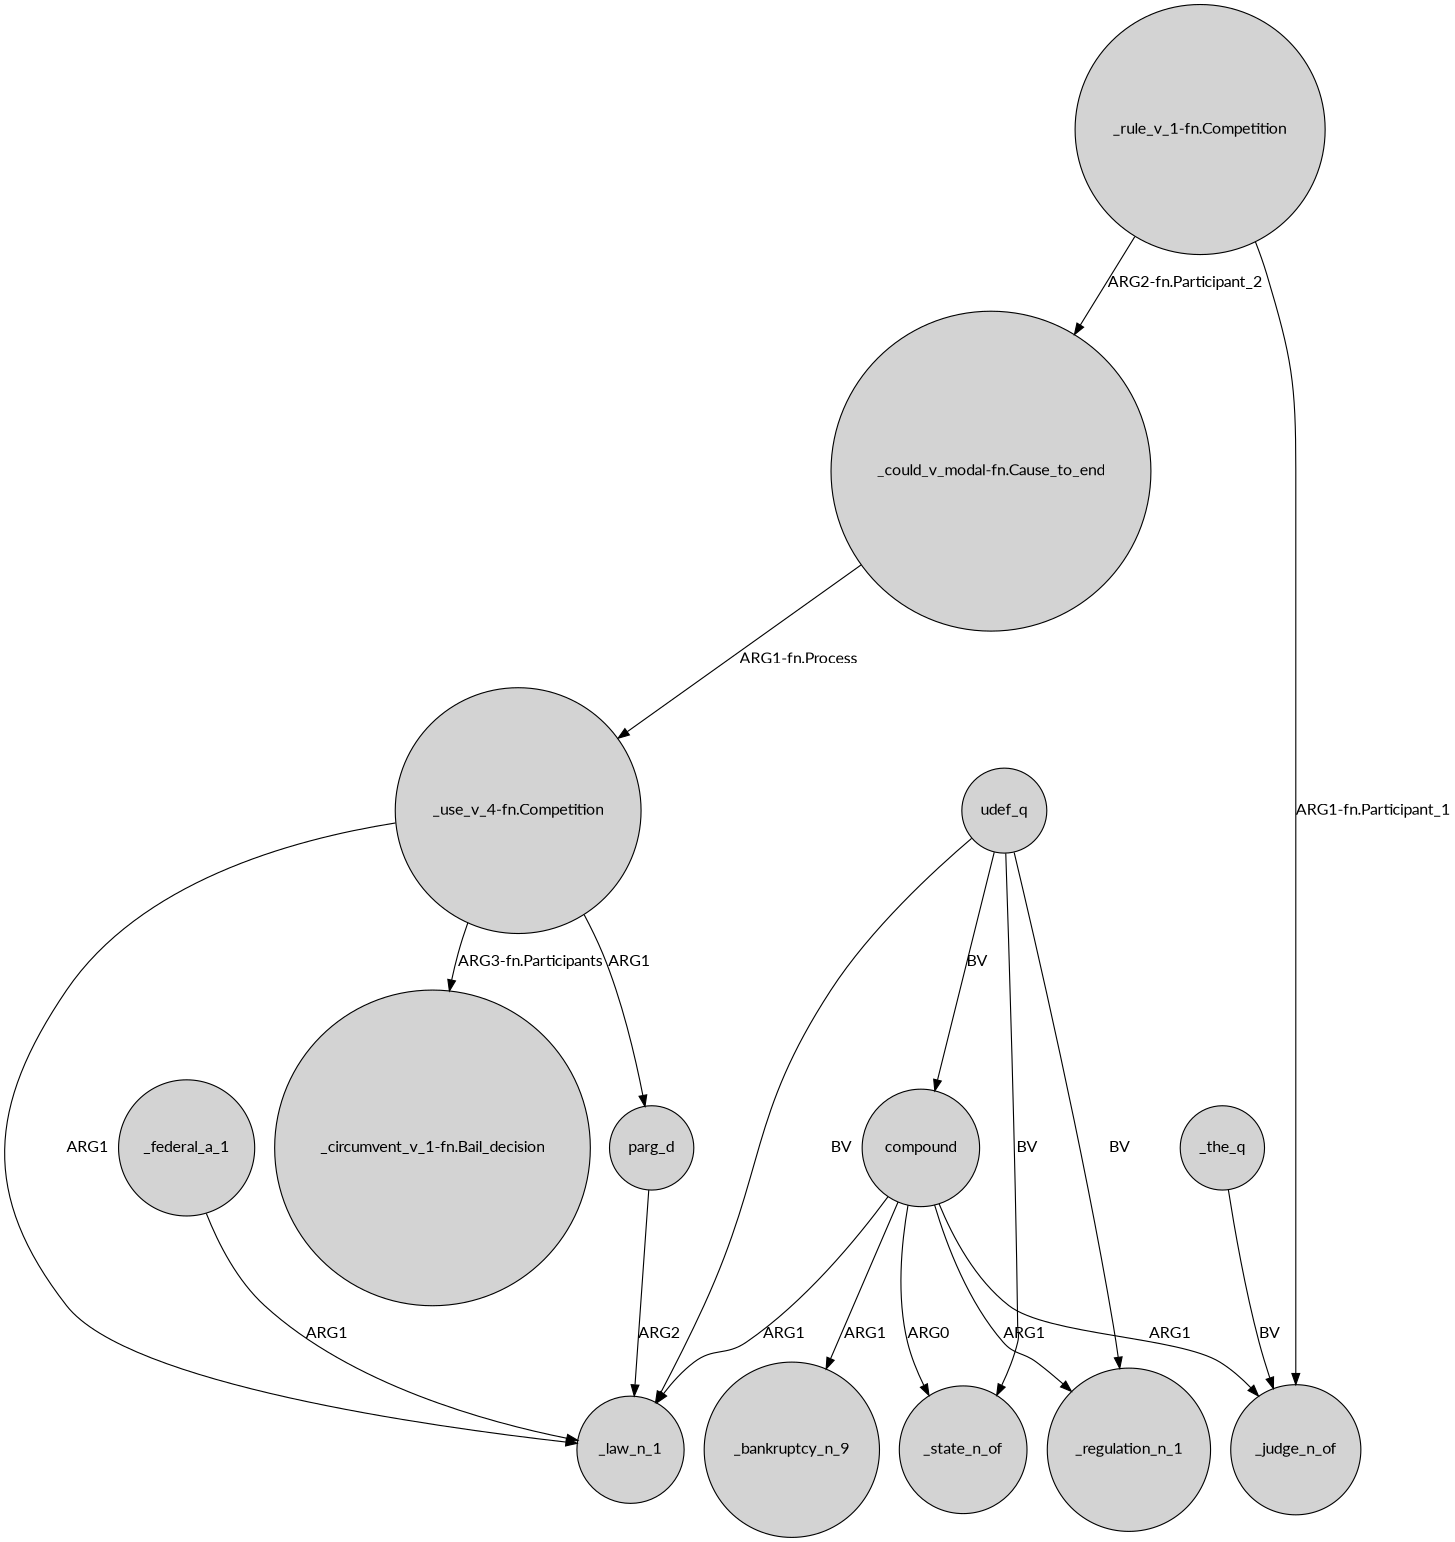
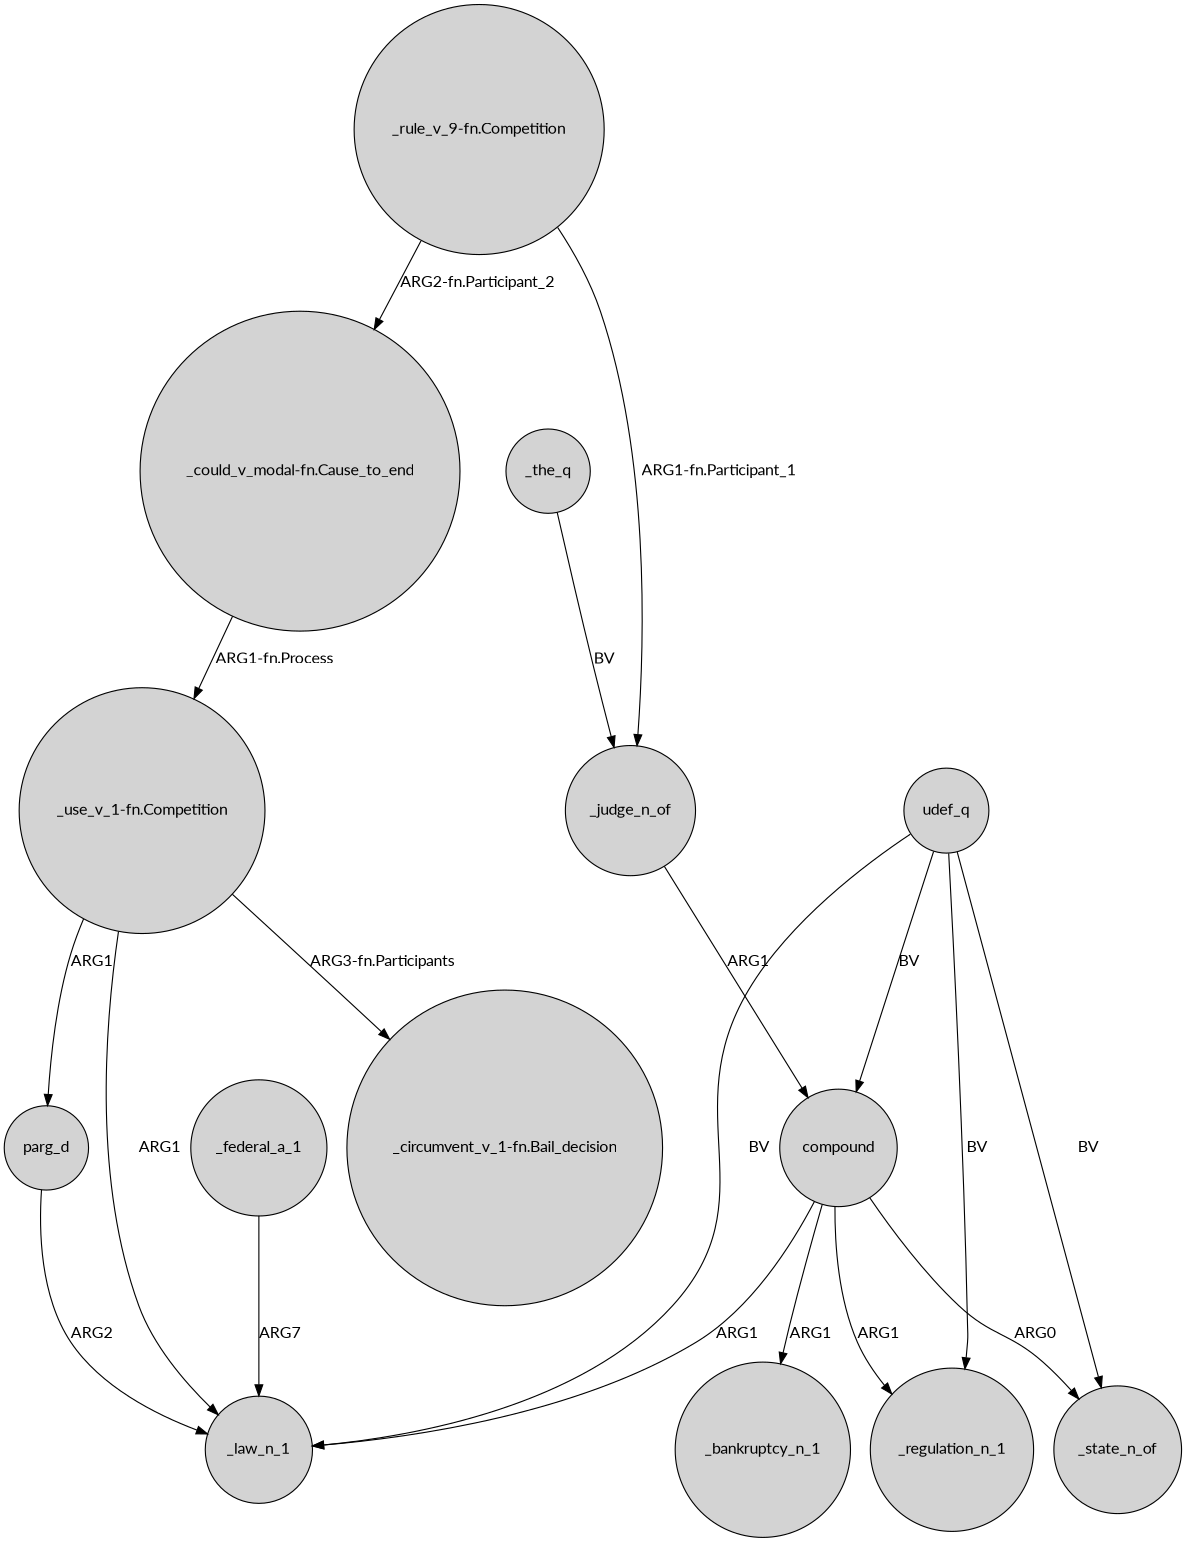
node "_rule_v_1-fn.Competition": label "_rule_v_1-fn.Competition" -> "_rule_v_9-fn.Competition"
node "_use_v_4-fn.Competition": label "_use_v_4-fn.Competition" -> "_use_v_1-fn.Competition"
edge "compound" -> "_judge_n_of": reversed
edge "_federal_a_1" -> "_law_n_1": label "ARG1" -> "ARG7"
node "_bankruptcy_n_9": label "_bankruptcy_n_9" -> "_bankruptcy_n_1"
